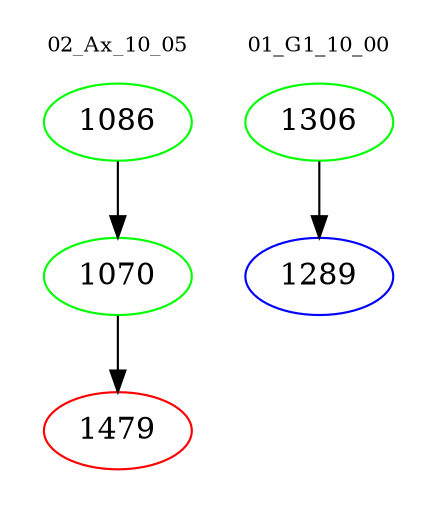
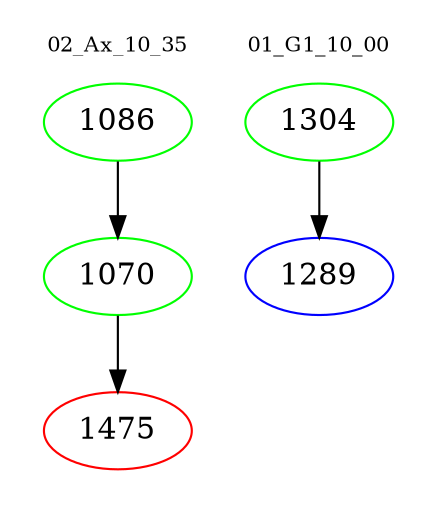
cluster "02_Ax_10_05": label "02_Ax_10_05" -> "02_Ax_10_35"
node "1306": label "1306" -> "1304"
node "1479": label "1479" -> "1475"
